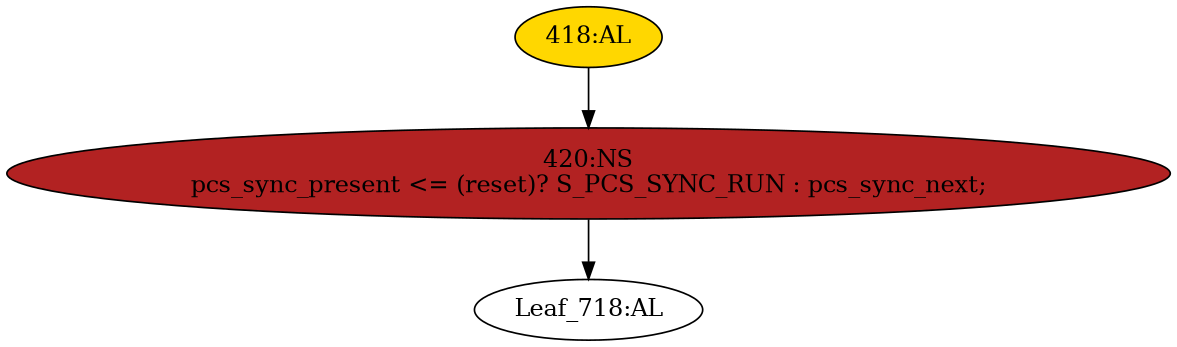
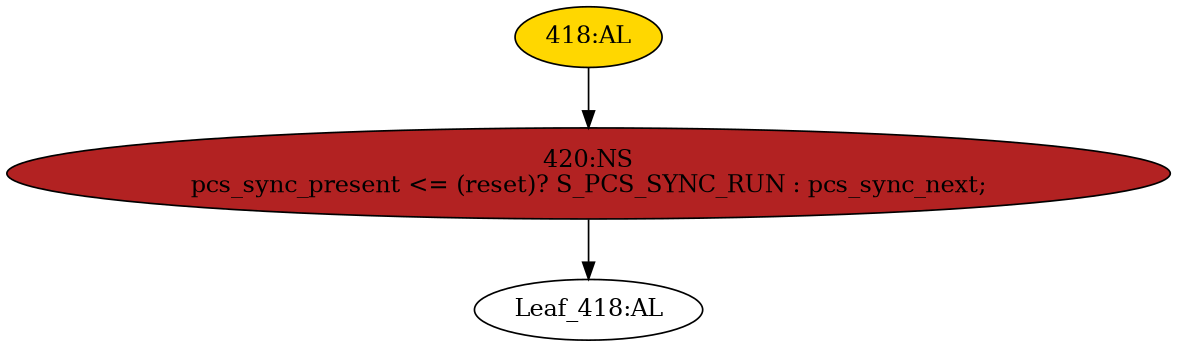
node "Leaf_718:AL": label "Leaf_718:AL" -> "Leaf_418:AL"
